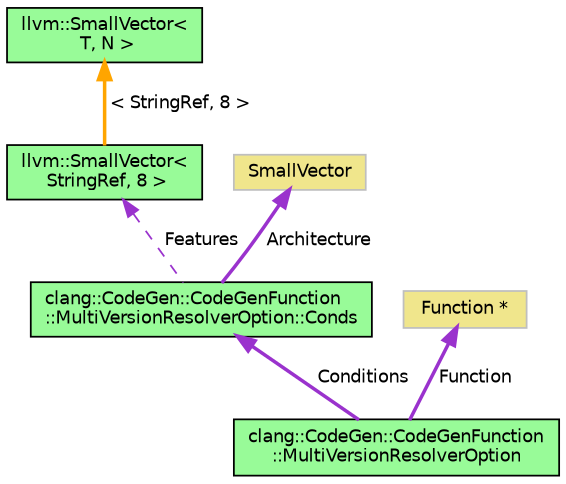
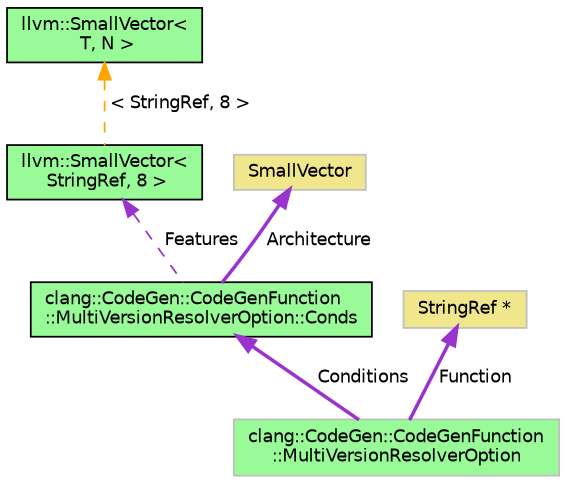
edge "llvm::SmallVector< StringRef, 8 >" -> "llvm::SmallVector< T, N >": style bold -> dashed
node "Function *": label "Function *" -> "StringRef *"
node "clang::CodeGen::CodeGenFunction ::MultiVersionResolverOption": color black -> grey75
